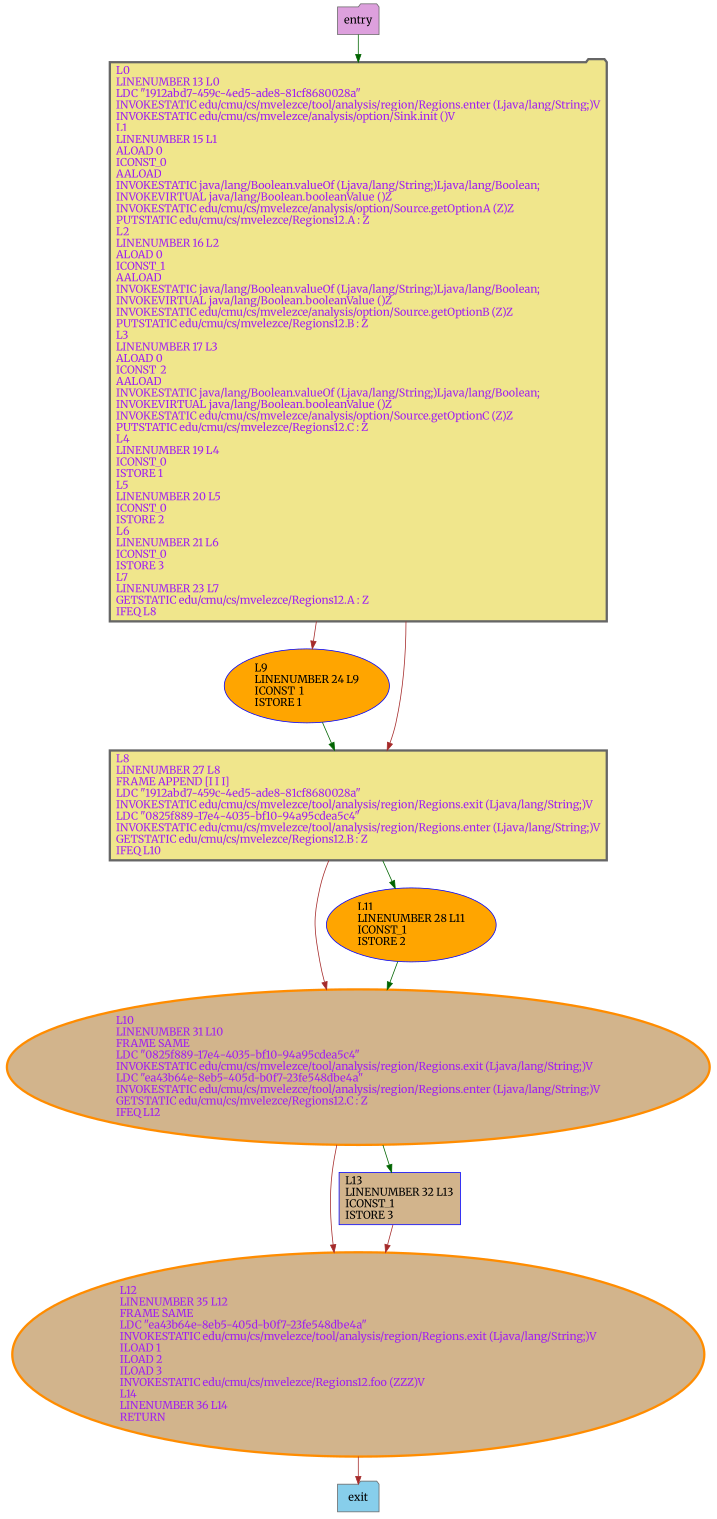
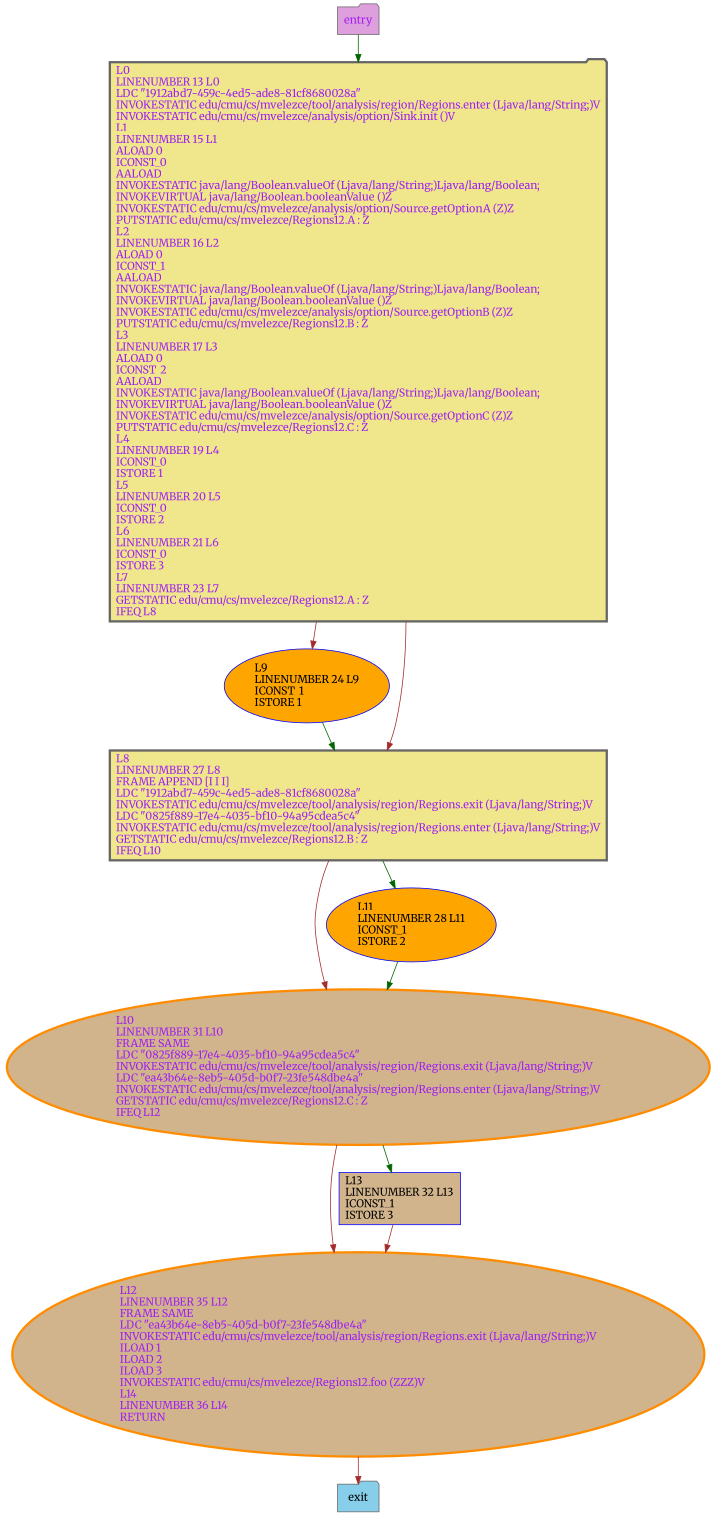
node "entry": fontcolor black -> purple
